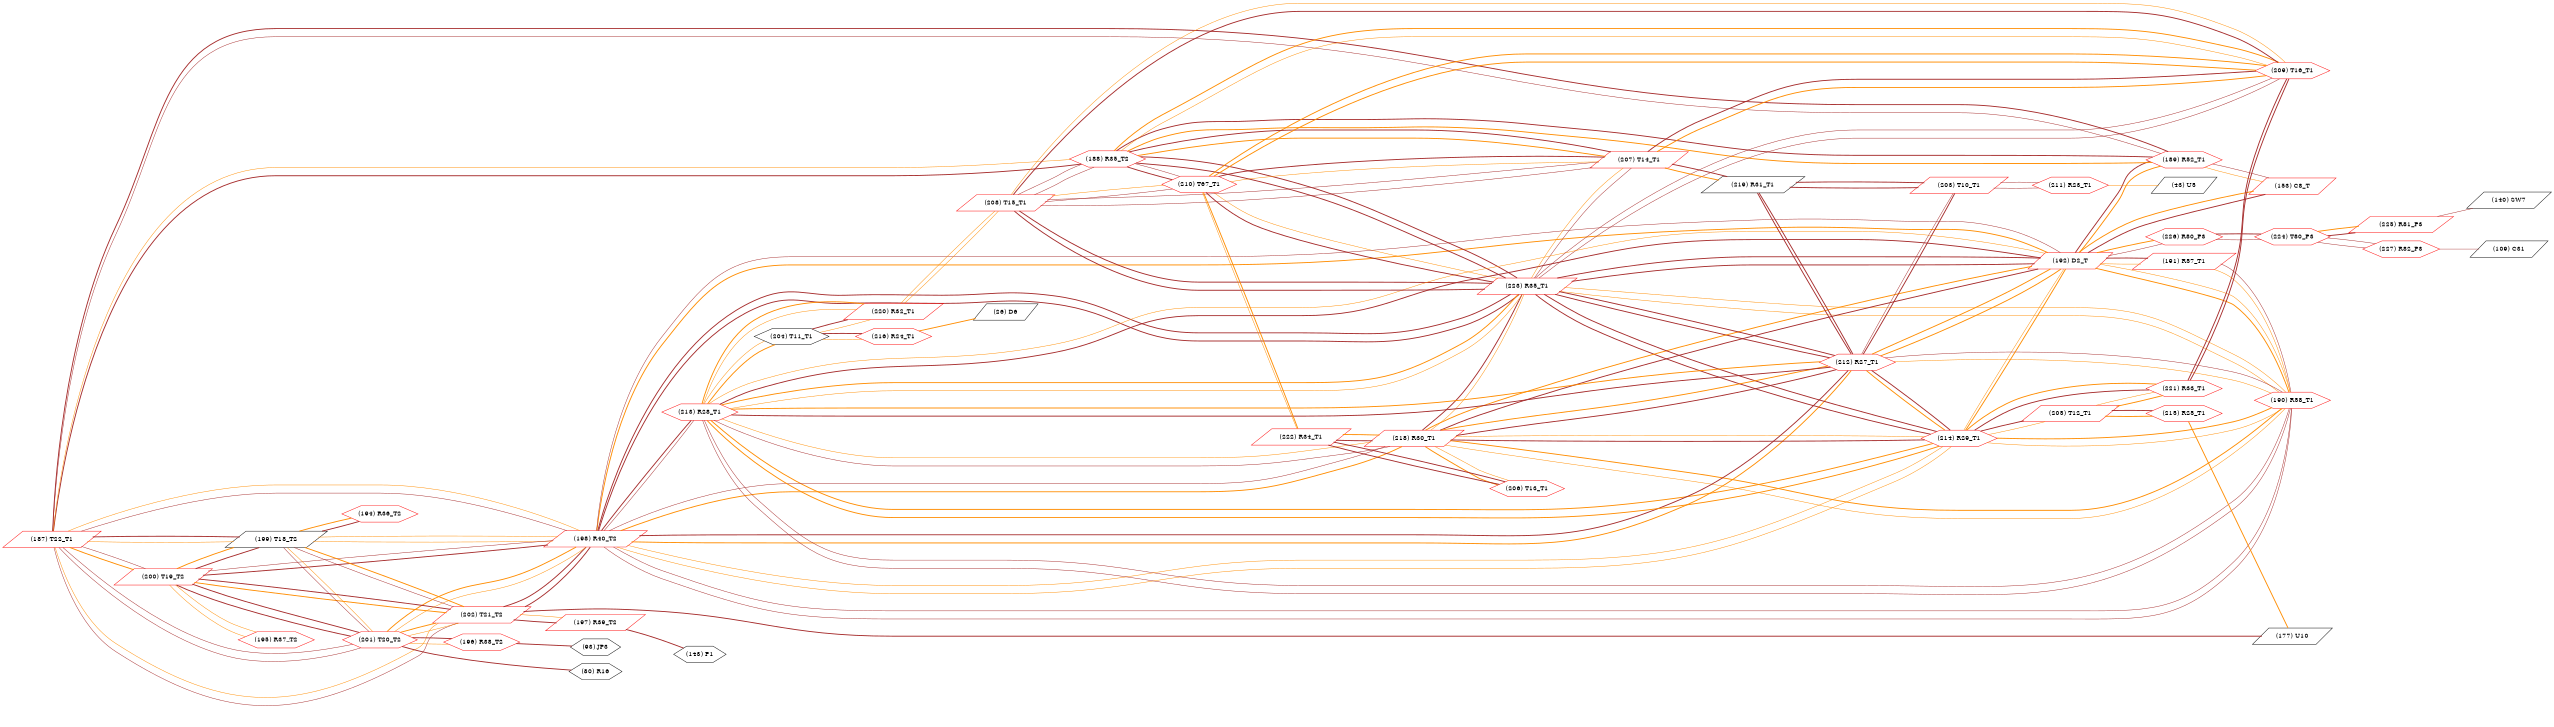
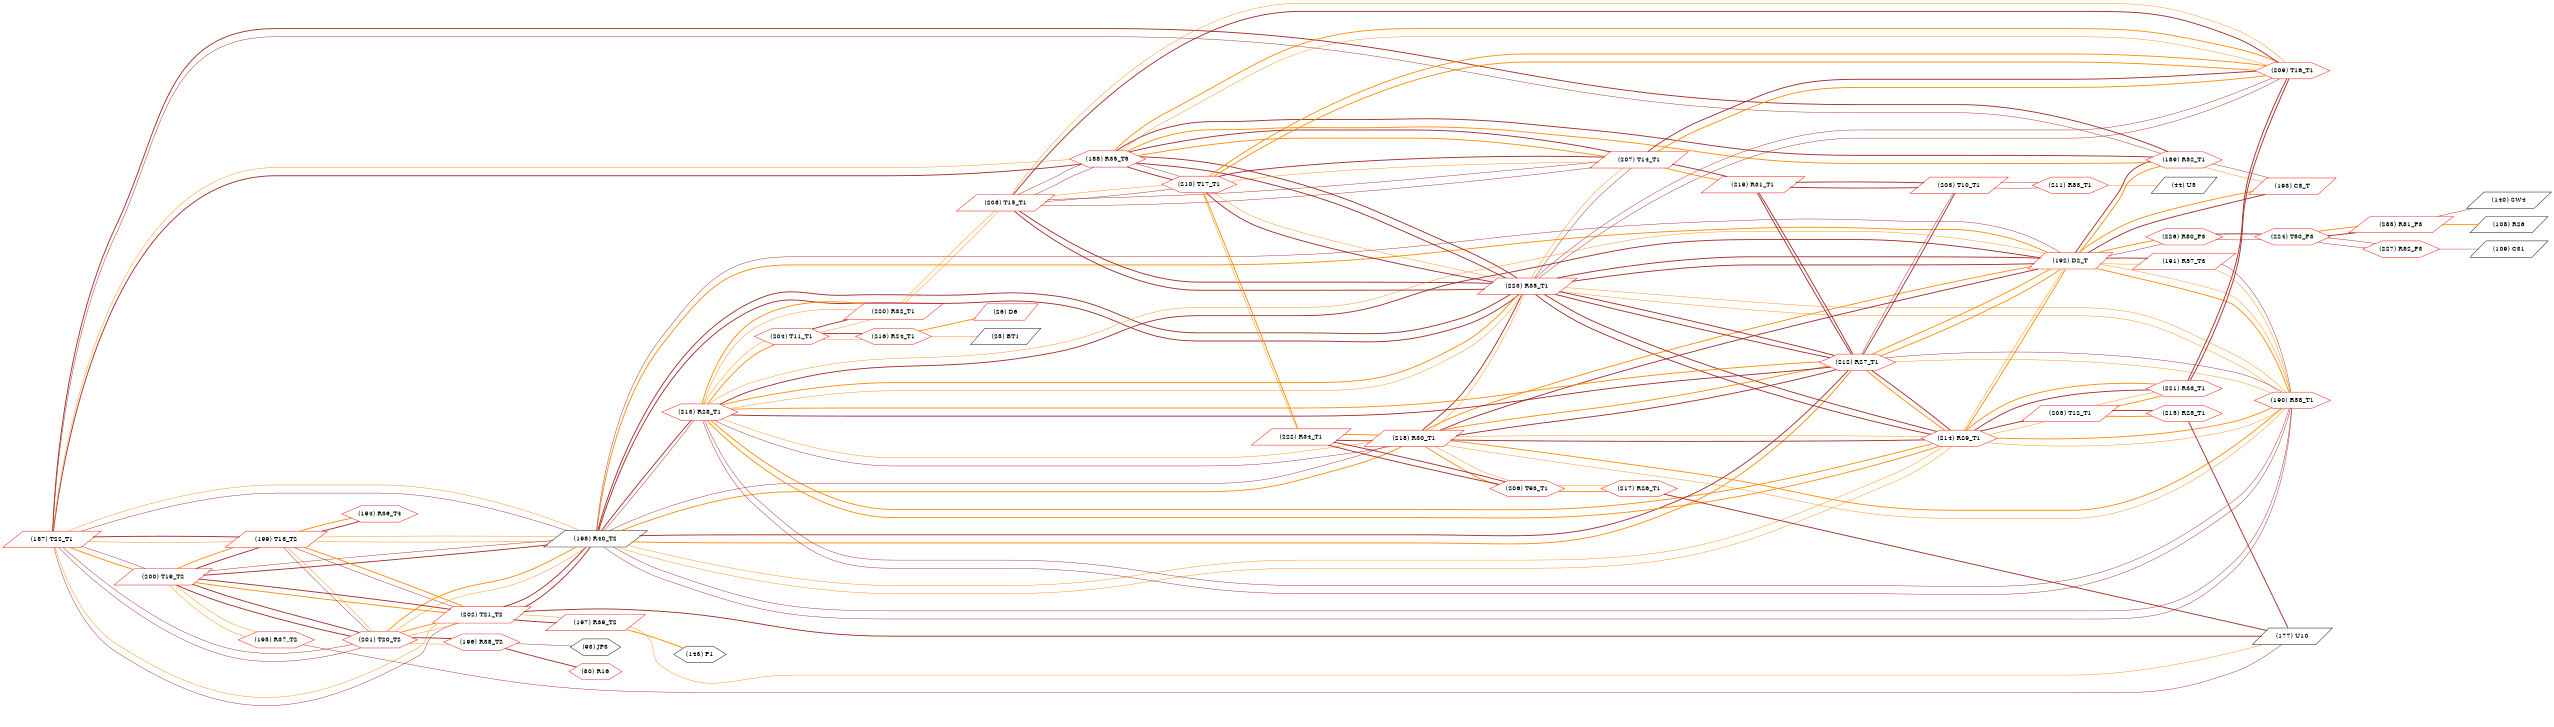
node "(188) R35_T2": label "(188) R35_T2" -> "(188) R35_T5"
node "(210) T67_T1": label "(210) T67_T1" -> "(210) T17_T1"
node "(219) R31_T1": color black -> red
node "(211) R23_T1": label "(211) R23_T1" -> "(211) R83_T1"
node "(43) U5": label "(43) U5" -> "(44) U5"
node "(153) C8_T": label "(153) C8_T" -> "(193) C8_T"
node "(140) SW7": label "(140) SW7" -> "(140) SW4"
node "(225) R81_P3": label "(225) R81_P3" -> "(285) R81_P3"
node "(108) R26": added
node "(191) R57_T1": label "(191) R57_T1" -> "(191) R57_T3"
node "(26) D6": color black -> red
node "(204) T11_T1": color black -> red
node "(25) BT1": added
node "(206) T13_T1": label "(206) T13_T1" -> "(206) T93_T1"
node "(217) R26_T1": added
node "(194) R36_T2": label "(194) R36_T2" -> "(194) R36_T4"
edge "(215) R25_T1" -- "(177) U10": color darkorange -> brown
node "(199) T18_T2": color black -> red
node "(198) R40_T2": color red -> black
edge "(197) R39_T2" -- "(143) P1": color brown -> darkorange
edge "(196) R38_T2" -- "(93) JP3": style bold -> solid
edge "(201) T20_T2" -- "(80) R16": now "(196) R38_T2" -- "(80) R16"
node "(80) R16": color black -> red
edge "(197) R39_T2" -- "(177) U10": added
edge "(177) U10" -- "(195) R37_T2": added
